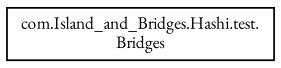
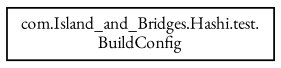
node "com.Island_and_Bridges.Hashi.test. Bridges": label "com.Island_and_Bridges.Hashi.test. Bridges" -> "com.Island_and_Bridges.Hashi.test. BuildConfig"
